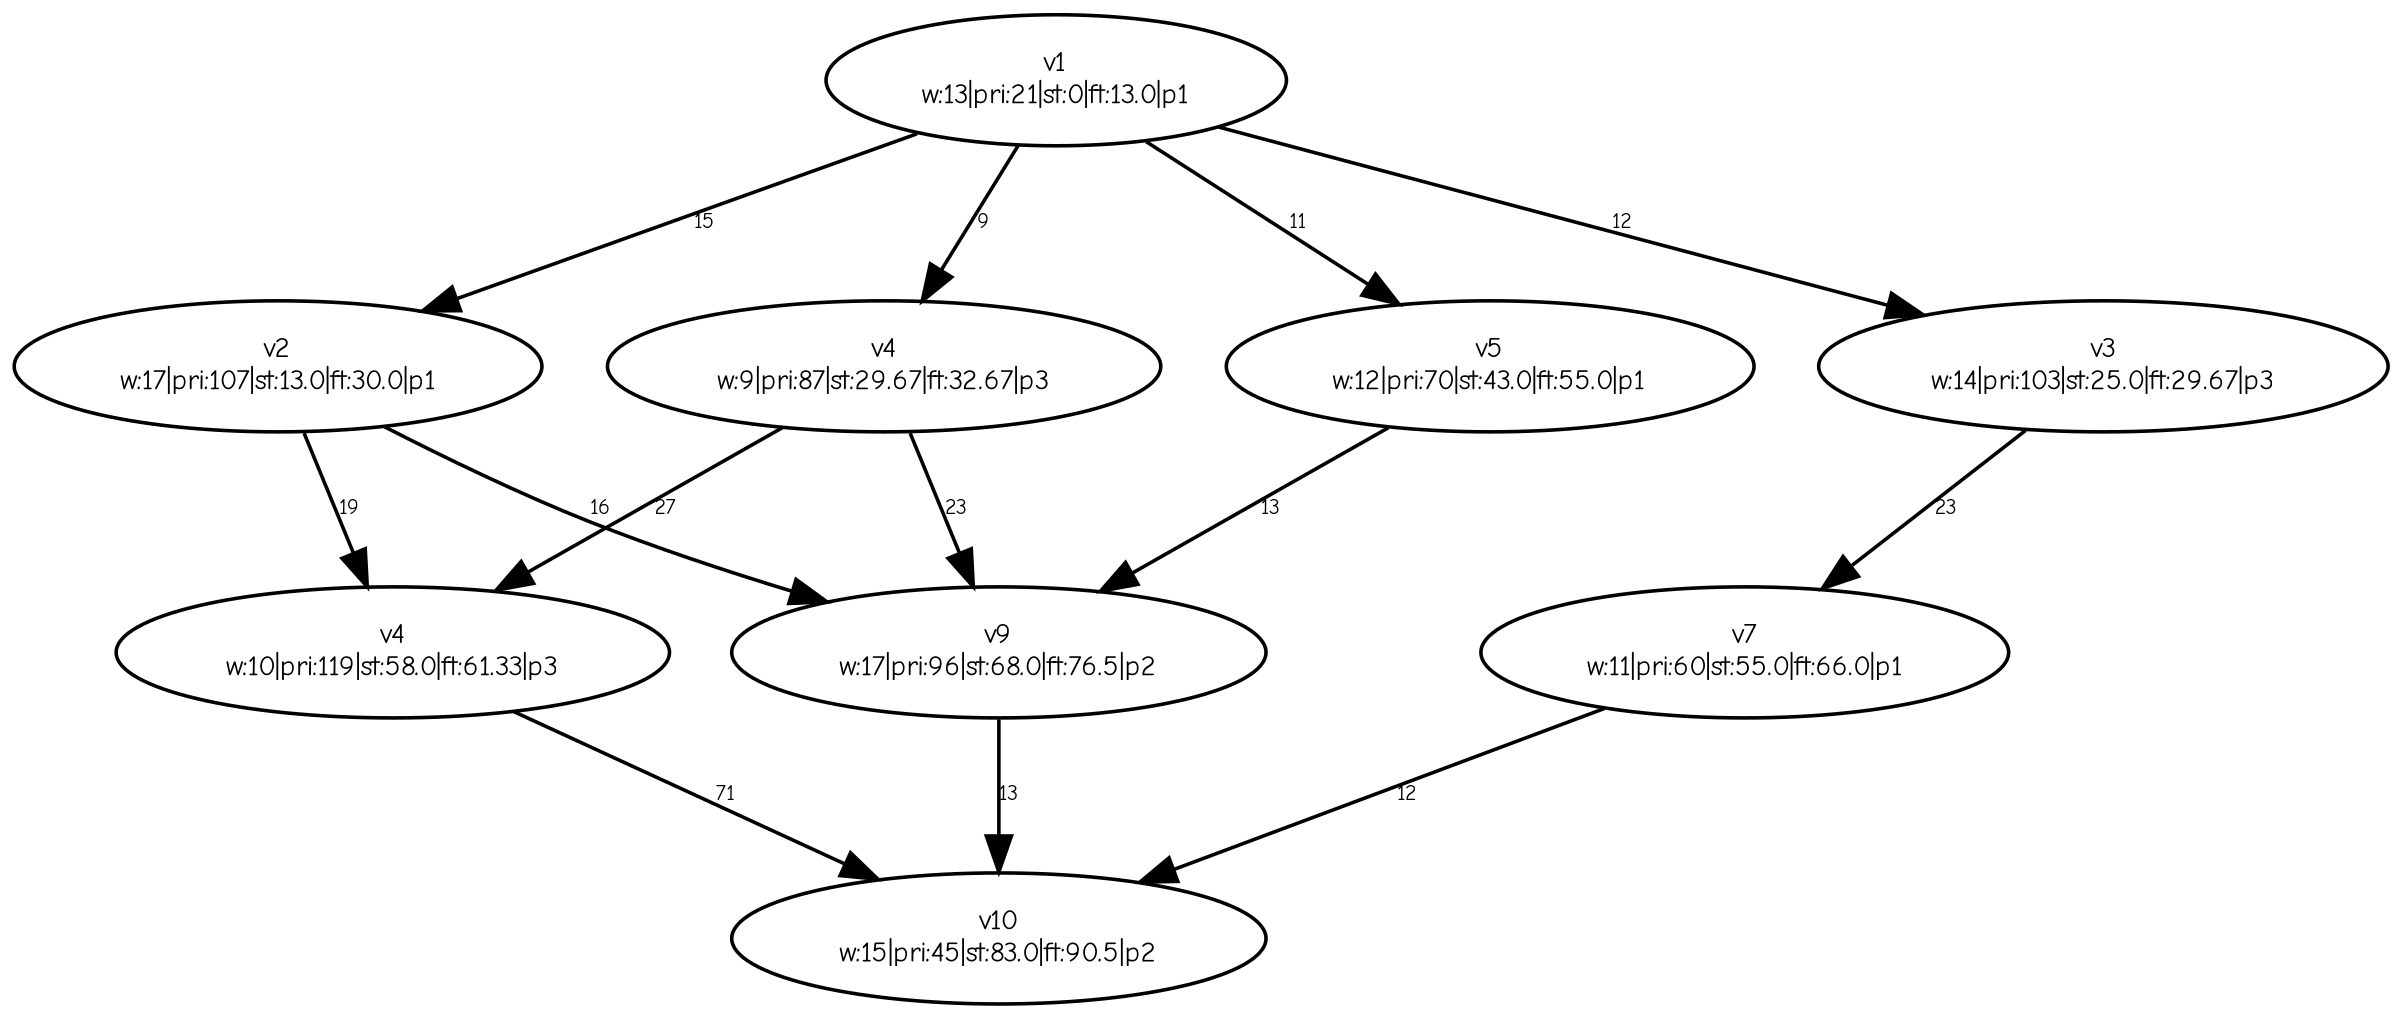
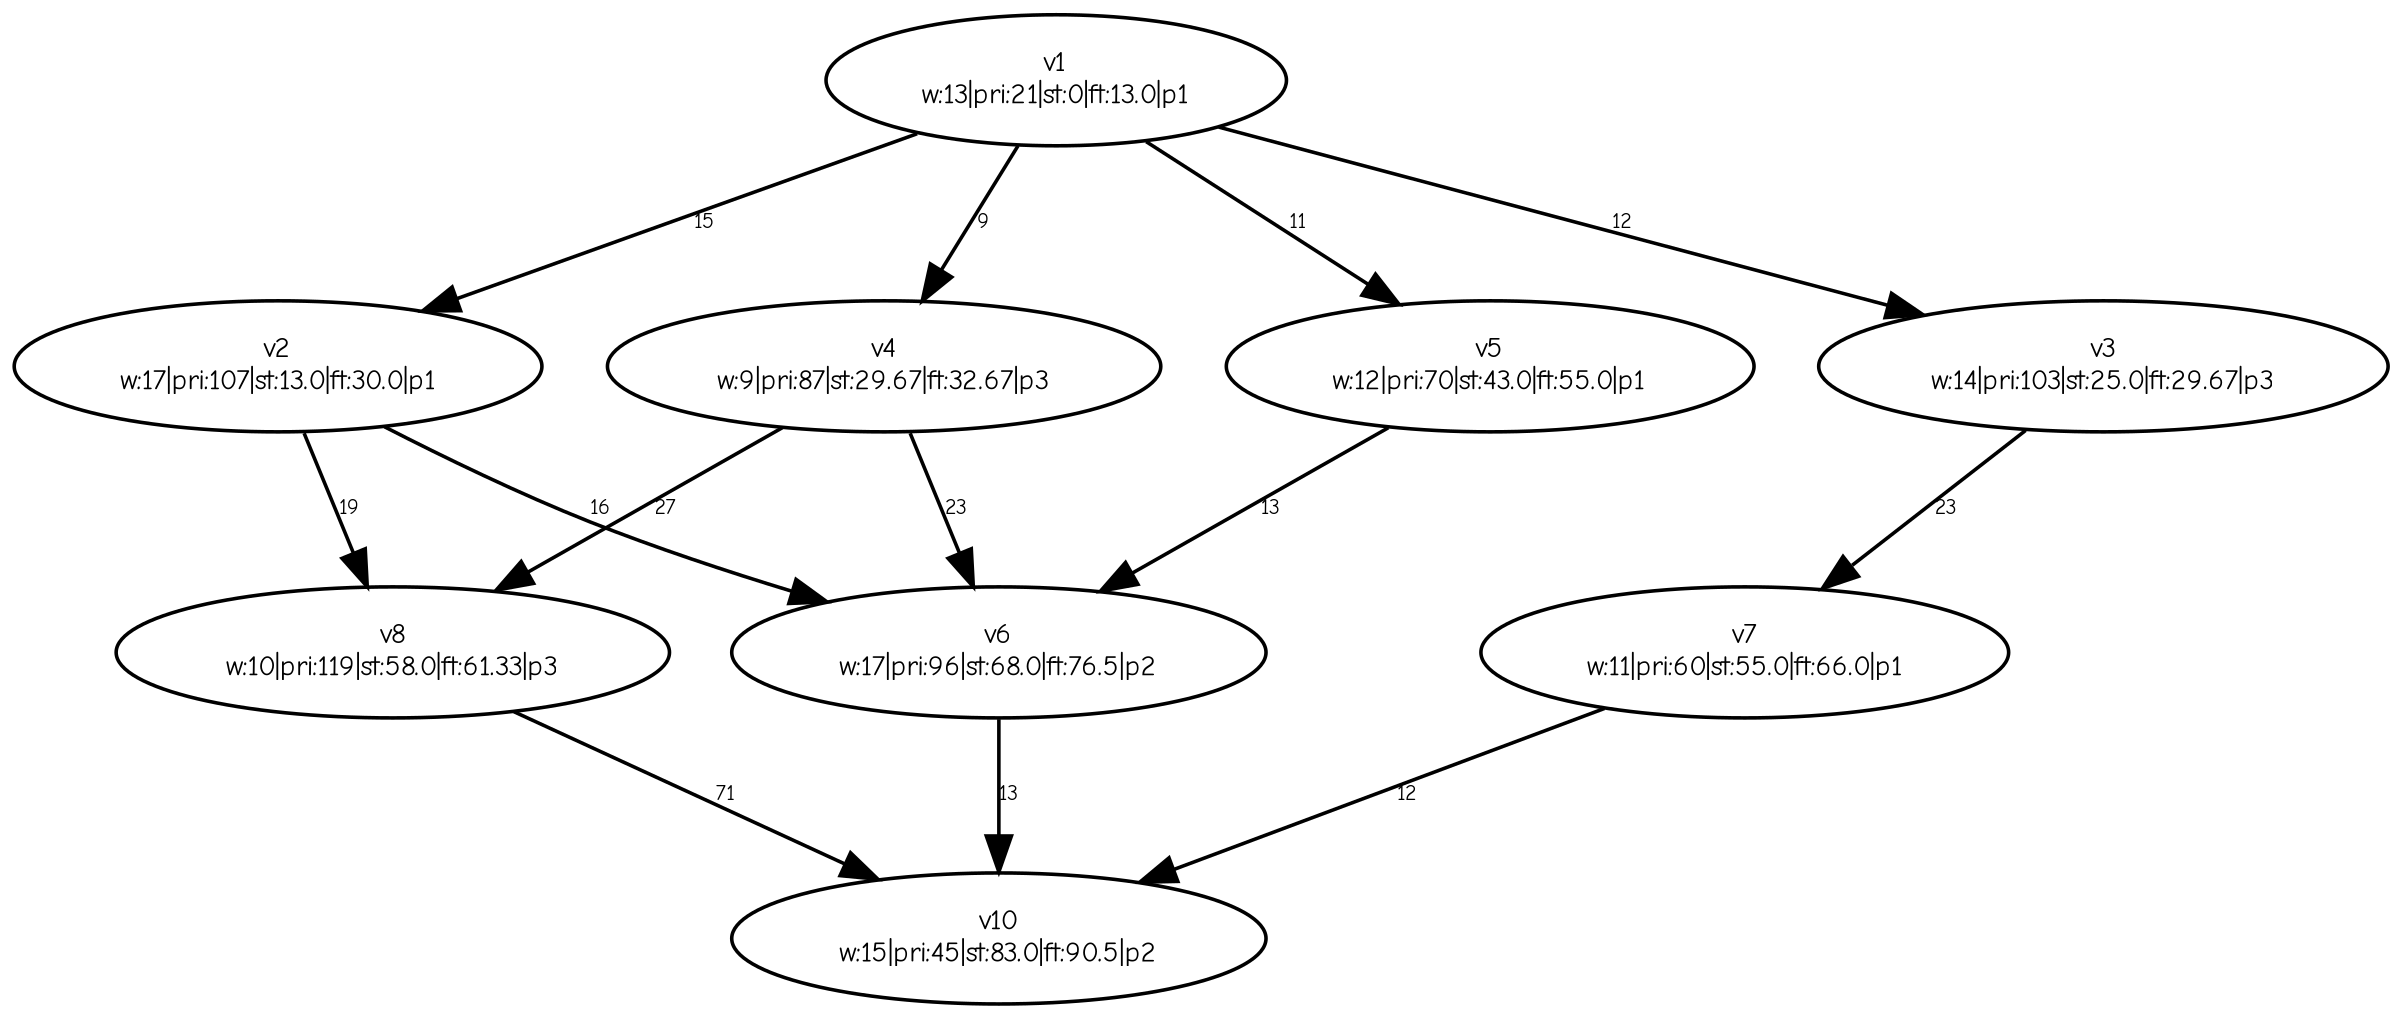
node "v4 w:10|pri:119|st:58.0|ft:61.33|p3": label "v4 w:10|pri:119|st:58.0|ft:61.33|p3" -> "v8 w:10|pri:119|st:58.0|ft:61.33|p3"
node "v9 w:17|pri:96|st:68.0|ft:76.5|p2": label "v9 w:17|pri:96|st:68.0|ft:76.5|p2" -> "v6 w:17|pri:96|st:68.0|ft:76.5|p2"
